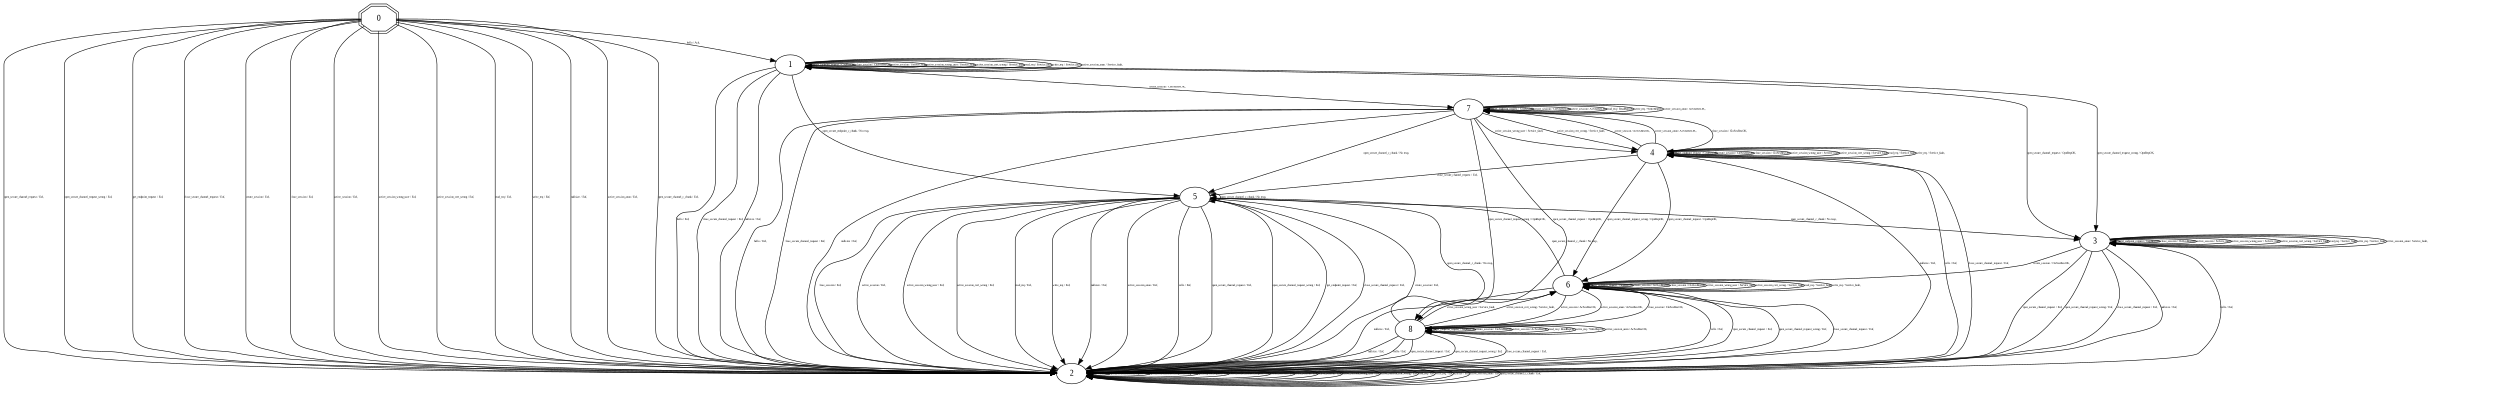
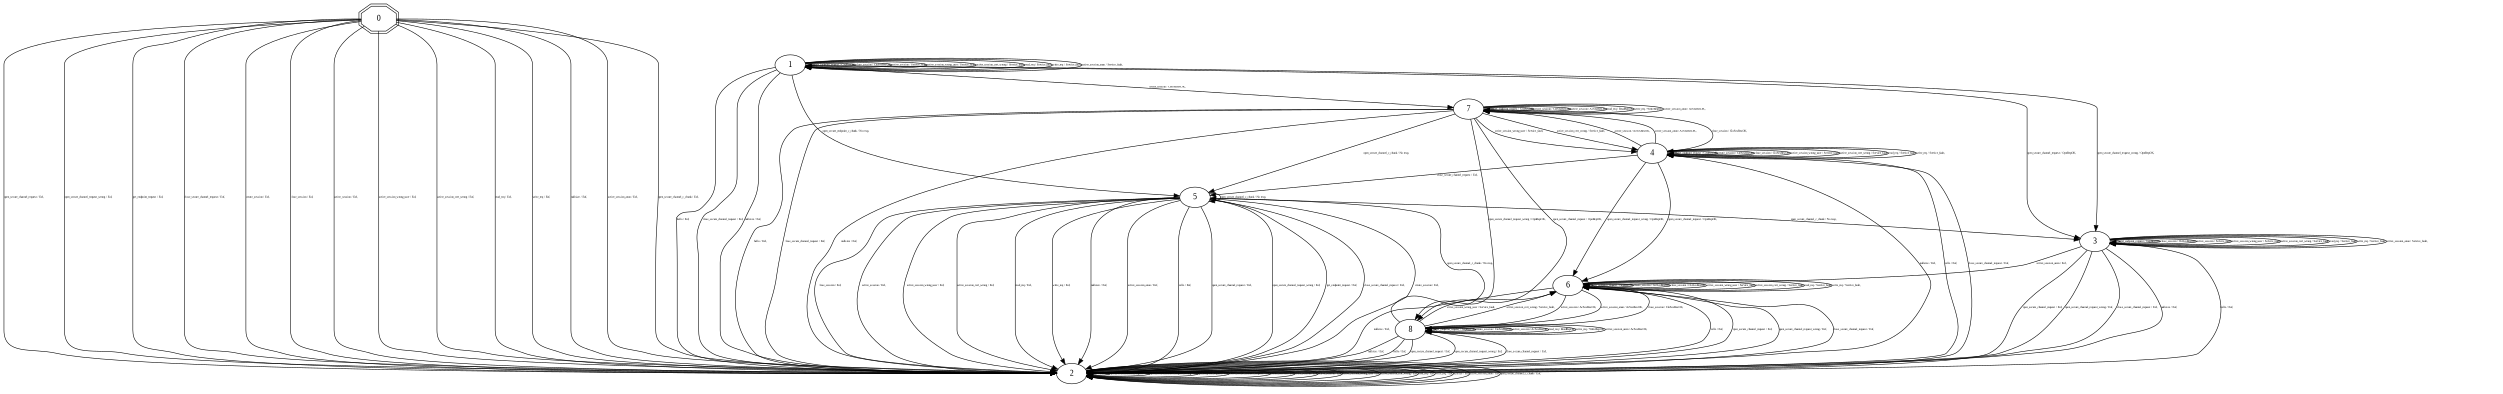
edge "0" -> "1": removed, label "hello / Ack,"
edge "6" -> "5": removed, label "open_secure_channel_c_chunk / No resp,"
edge "3" -> "6": label "create_session / CreSesResOK," -> "active_session_anon / Eof,"
